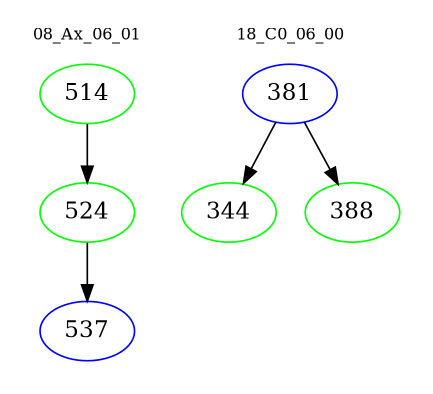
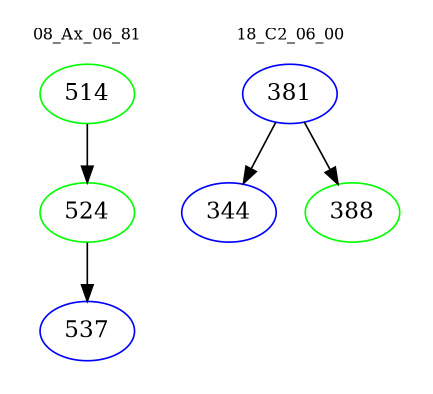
cluster "08_Ax_06_01": label "08_Ax_06_01" -> "08_Ax_06_81"
cluster "18_C0_06_00": label "18_C0_06_00" -> "18_C2_06_00"
node "344": color green -> blue
